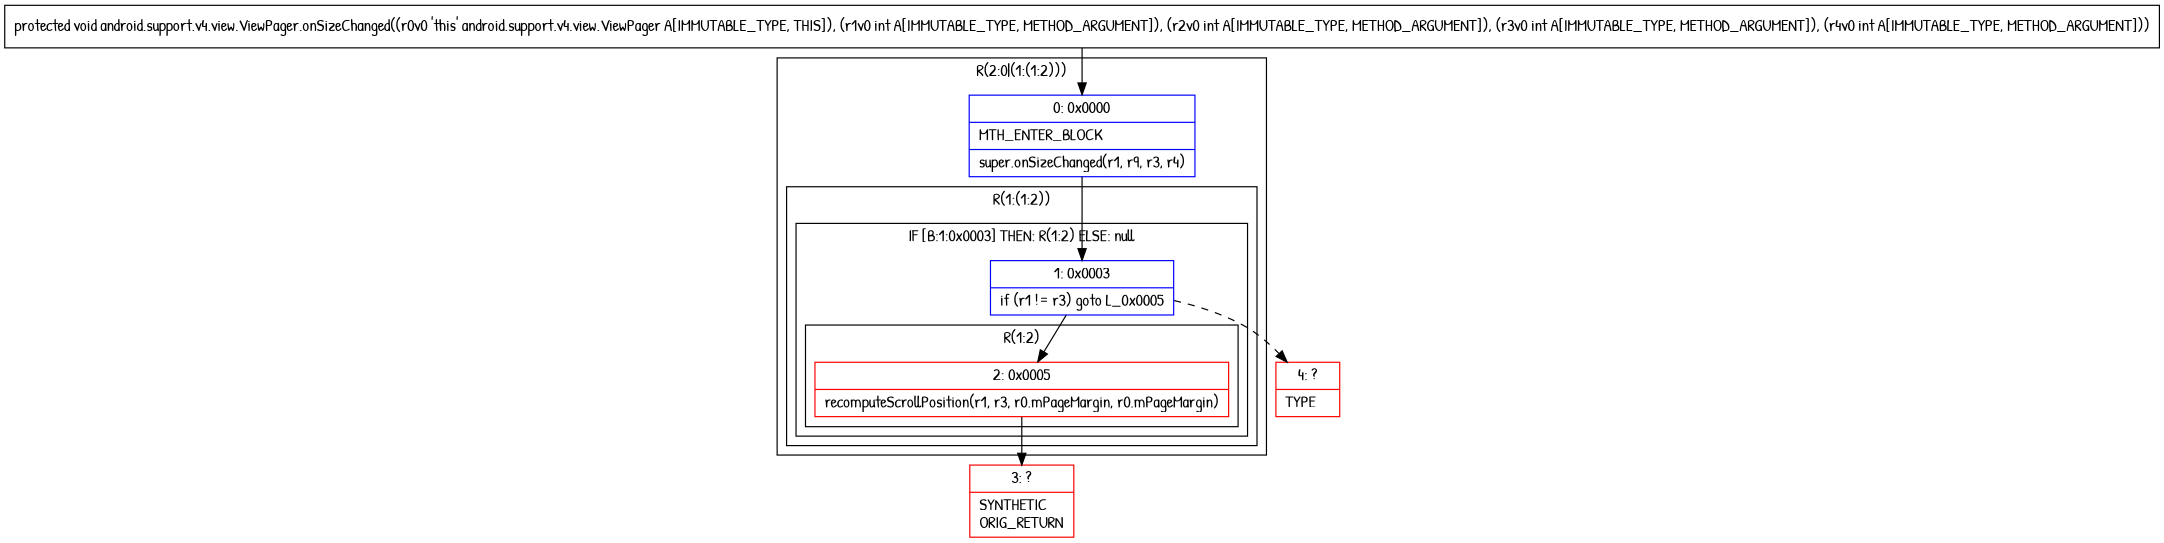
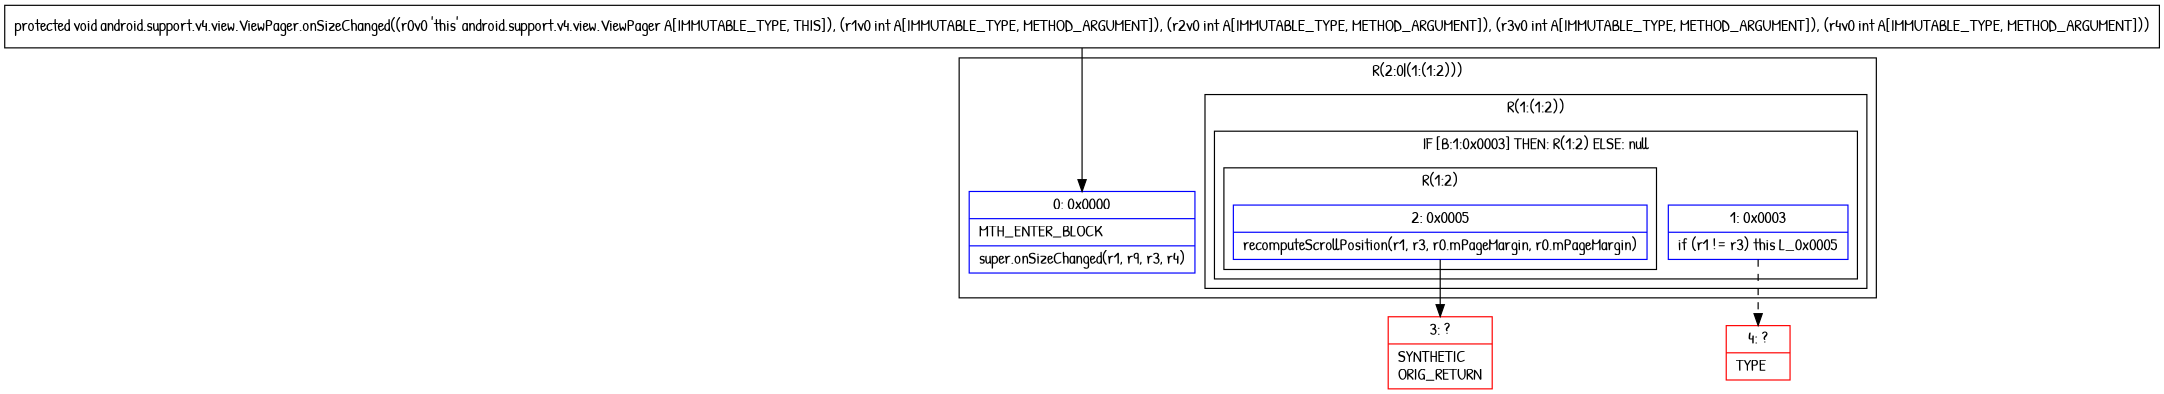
edge "0: 0x0000" -> "1: 0x0003": removed
node "1: 0x0003": text "if (r1 != r3) goto L_0x0005" -> "if (r1 != r3) this L_0x0005"
edge "1: 0x0003" -> "2: 0x0005": removed
node "2: 0x0005": color red -> blue
